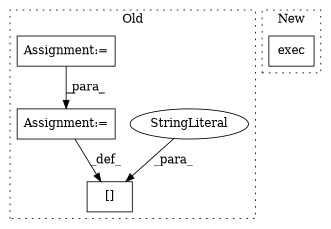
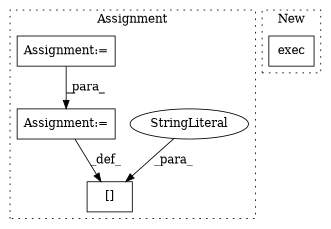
cluster "Old": label "Old" -> "Assignment"
